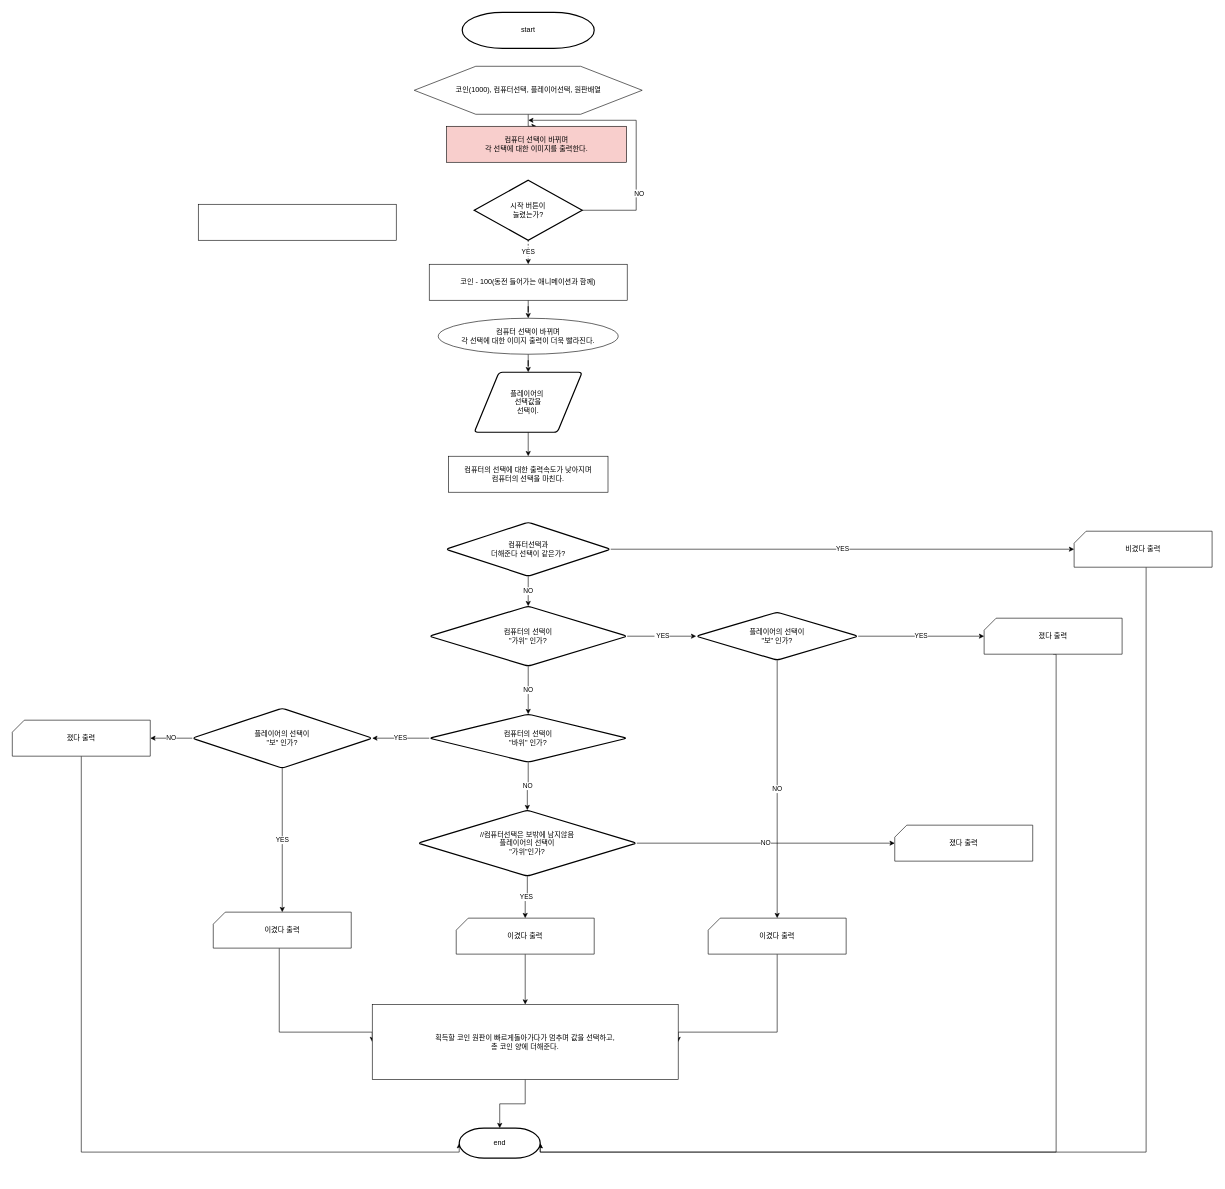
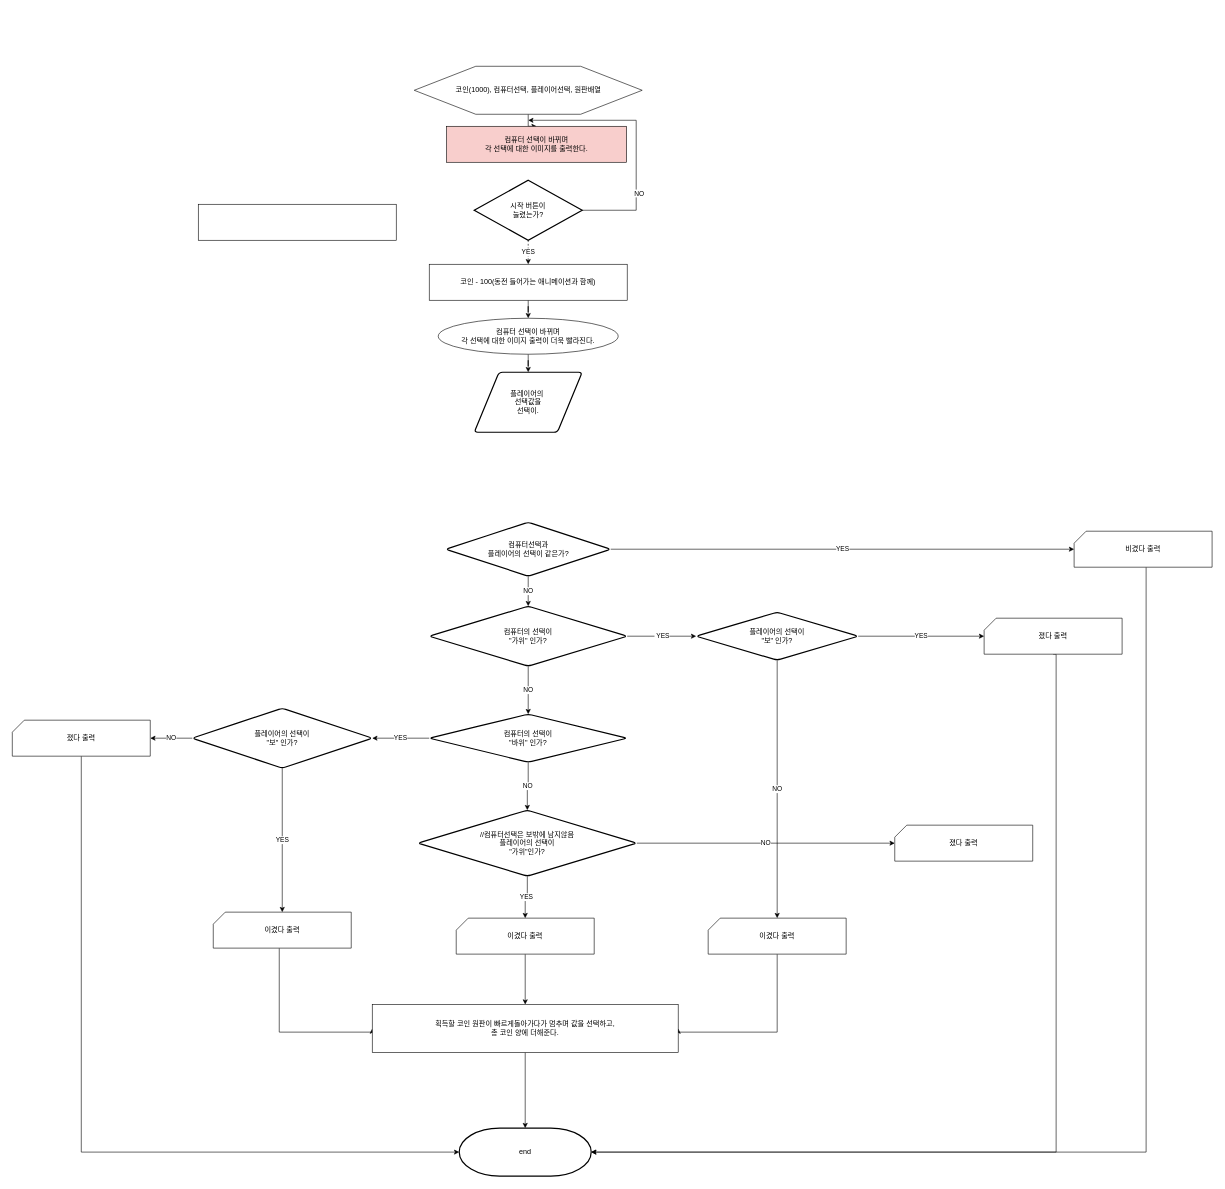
node "start": removed
edge "플레이어의 선택값을 선택이." -> "컴퓨터의 선택에 대한 출력속도가 낮아지며 컴퓨터의 선택을 마친다.": removed
node "컴퓨터의 선택에 대한 출력속도가 낮아지며 컴퓨터의 선택을 마친다.": removed
node "컴퓨터선택과 더해준다 선택이 같은가?": label "컴퓨터선택과 더해준다 선택이 같은가?" -> "컴퓨터선택과 플레이어의 선택이 같은가?"
node "획득할 코인 원판이 빠르게돌아가다가 멈추며 값을 선택하고, 총 코인 양에 더해준다.": size 306x75 -> 306x48
node "end": size 81x30 -> 132x48
